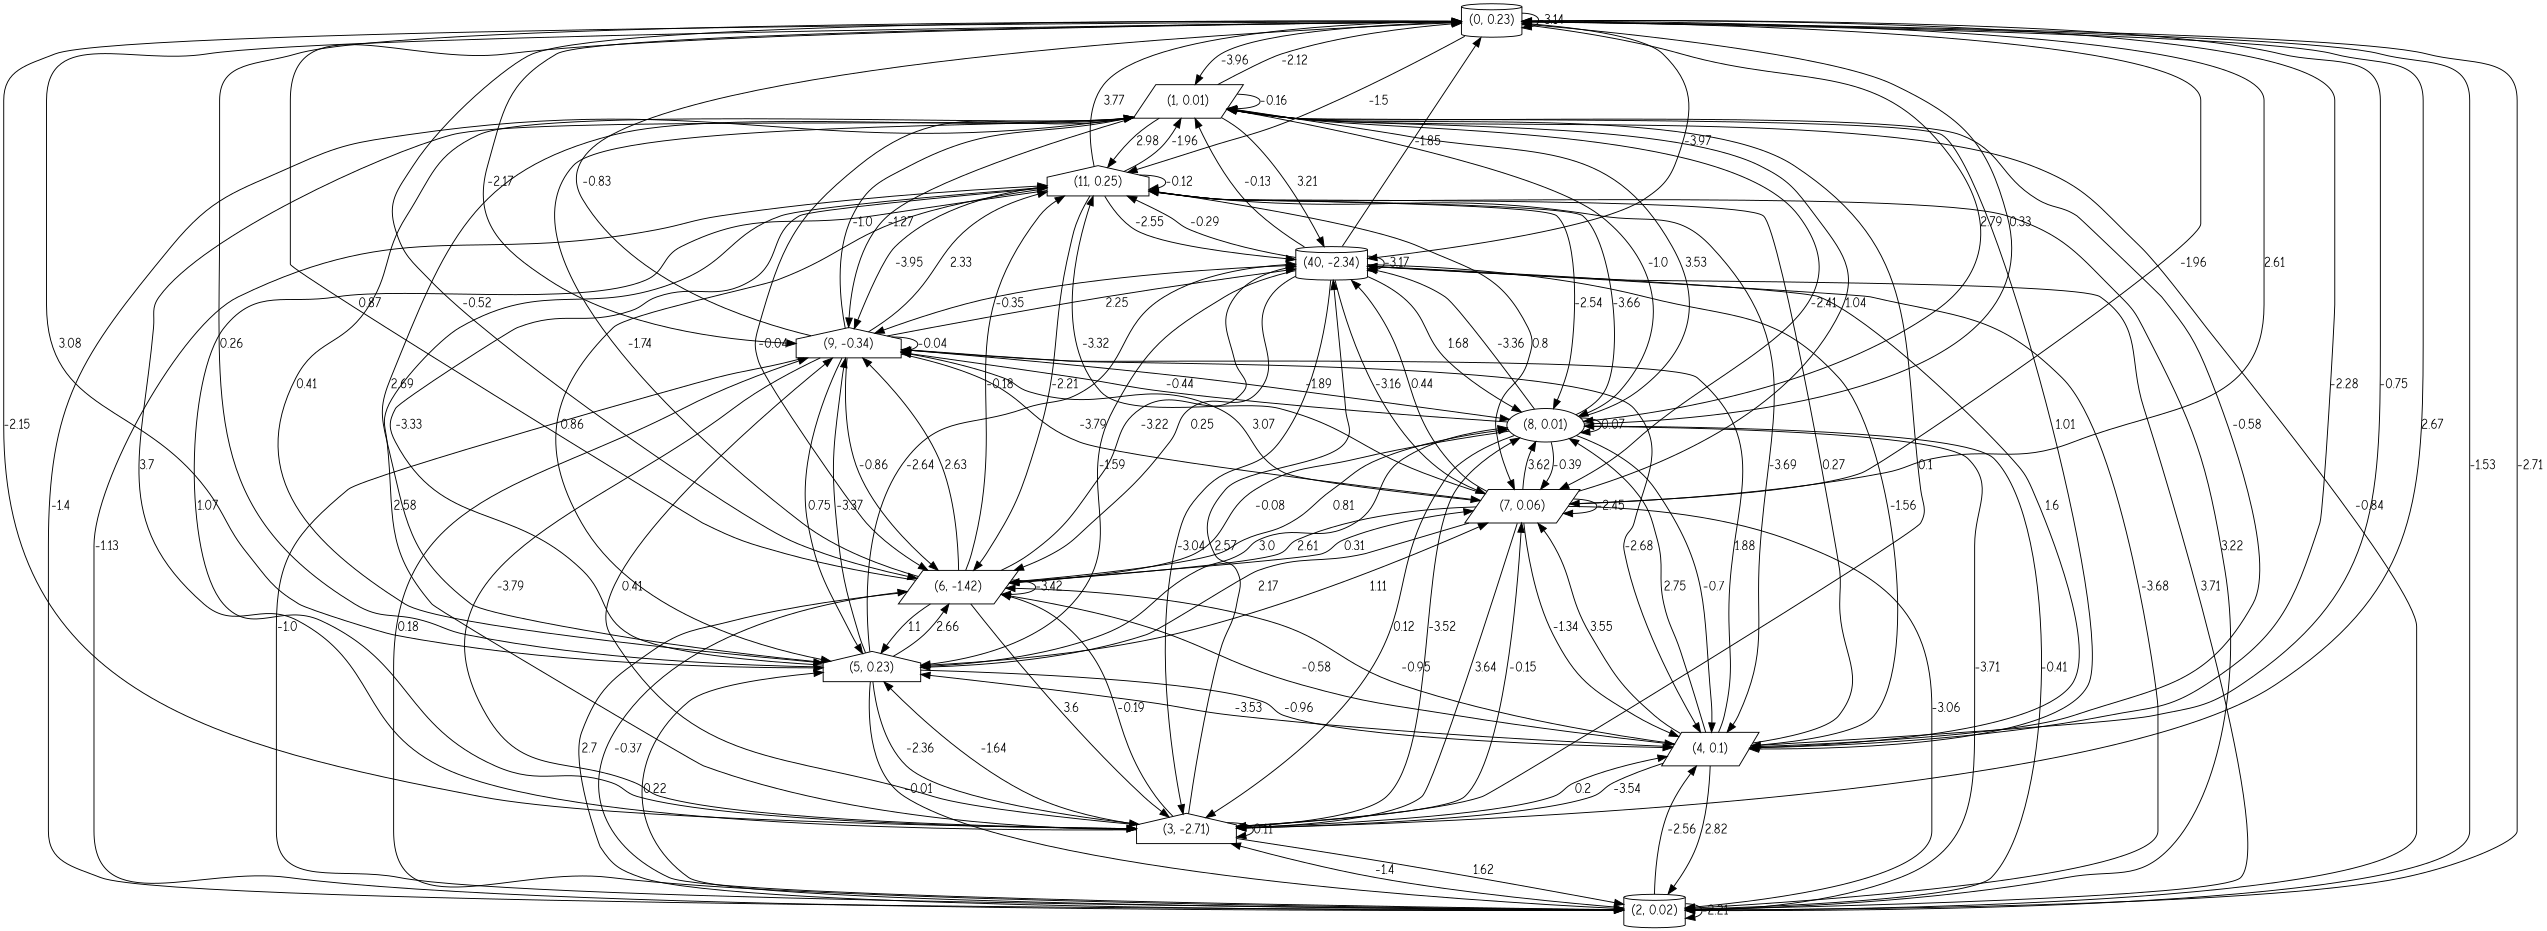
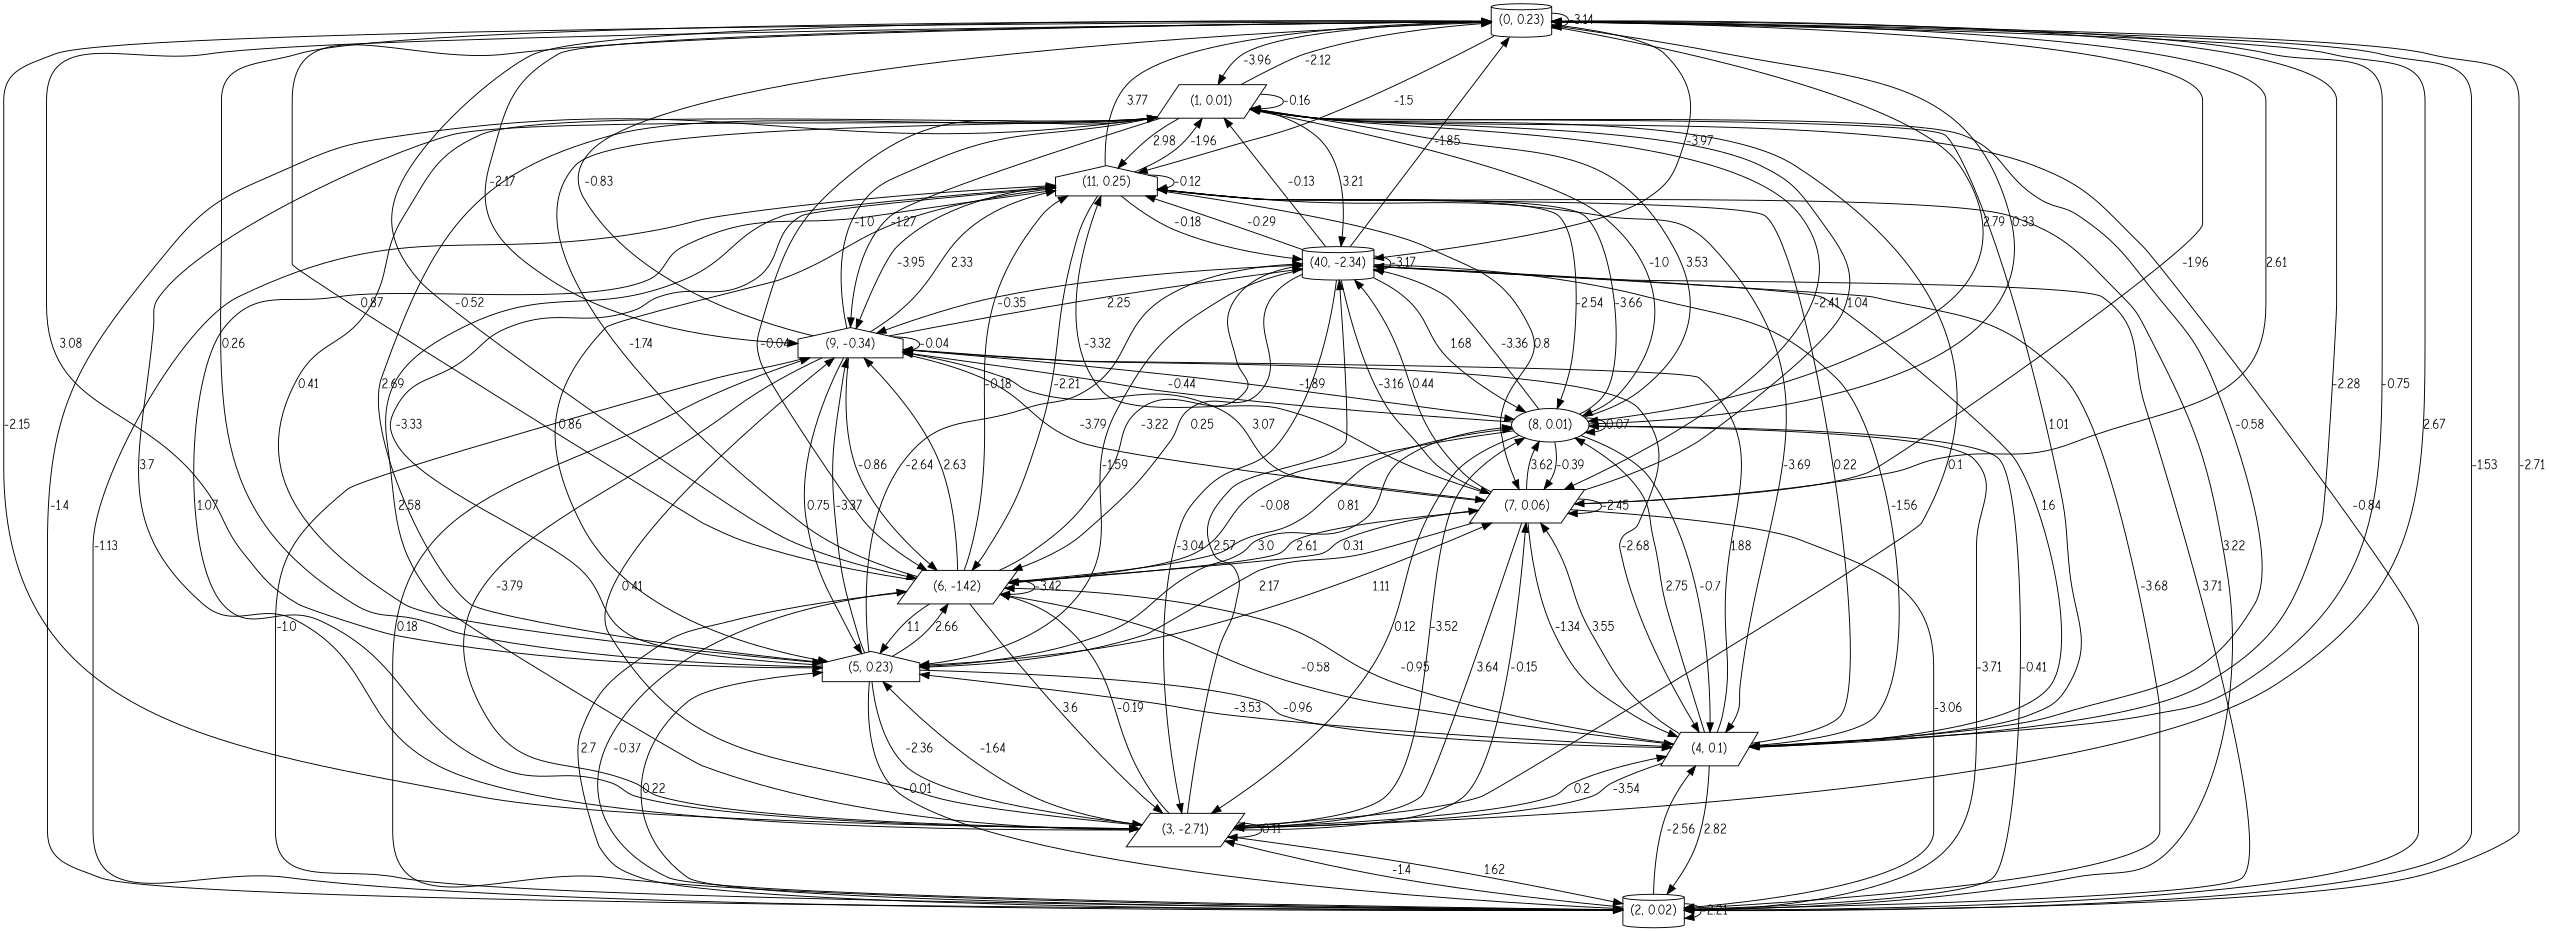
edge "(11, 0.25)" -> "(40, -2.34)": label "-2.55" -> "-0.18"
edge "(4, 0.1)" -> "(11, 0.25)": label "0.27" -> "0.22"
node "(3, -2.71)": shape house -> parallelogram
